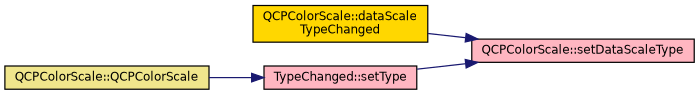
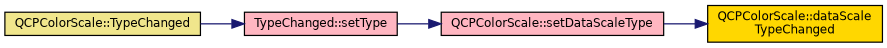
edge "QCPColorScale::dataScale TypeChanged" -> "QCPColorScale::setDataScaleType": reversed
node "QCPColorScale::QCPColorScale": label "QCPColorScale::QCPColorScale" -> "QCPColorScale::TypeChanged"
